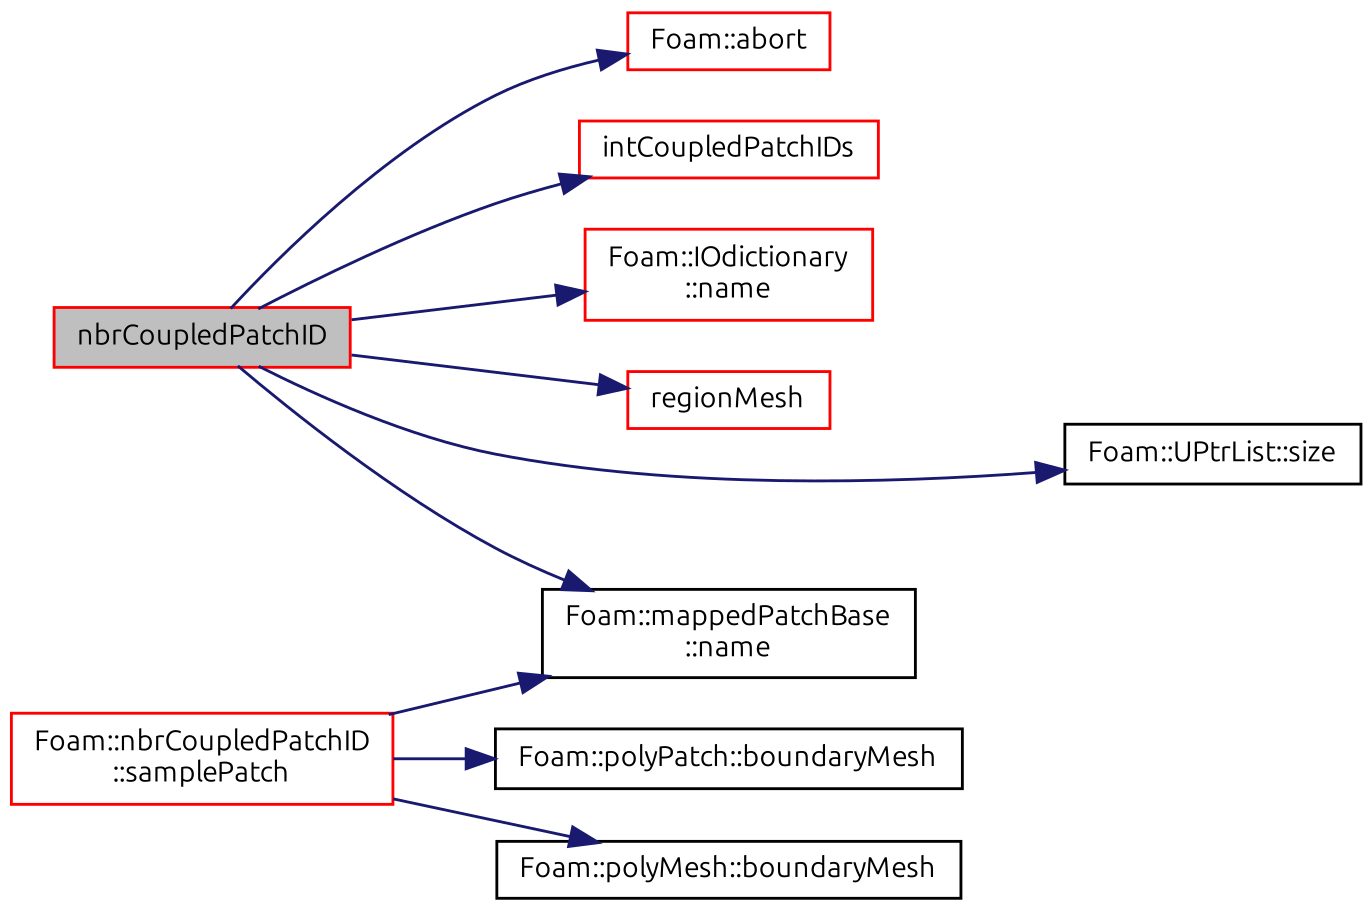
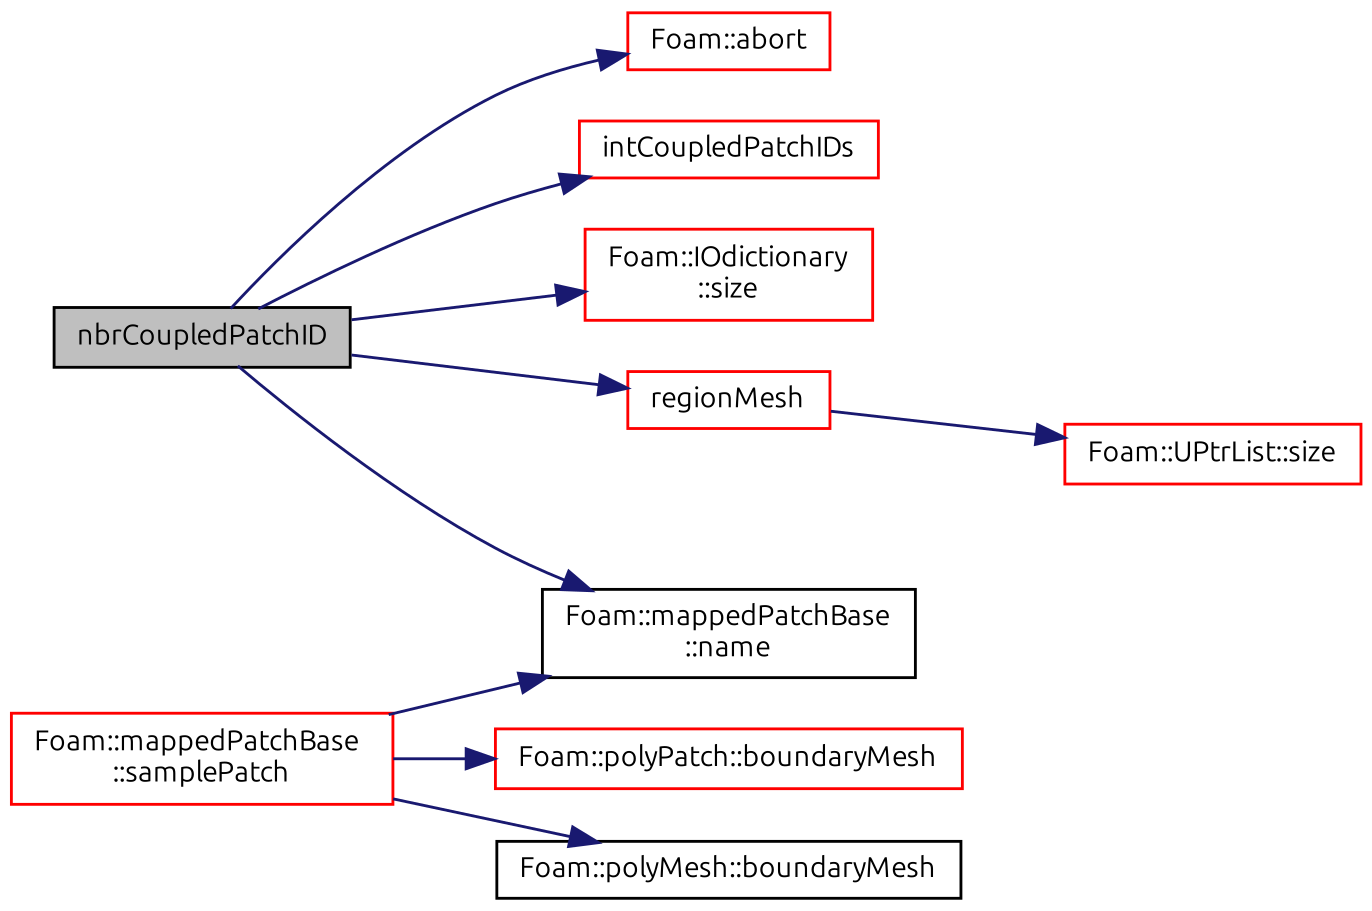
node "Foam::IOdictionary ::name": label "Foam::IOdictionary ::name" -> "Foam::IOdictionary ::size"
node "nbrCoupledPatchID": color red -> black
node "Foam::UPtrList::size": color black -> red
edge "nbrCoupledPatchID" -> "Foam::UPtrList::size": now "regionMesh" -> "Foam::UPtrList::size"
node "Foam::nbrCoupledPatchID ::samplePatch": label "Foam::nbrCoupledPatchID ::samplePatch" -> "Foam::mappedPatchBase ::samplePatch"
node "Foam::polyPatch::boundaryMesh": color black -> red
